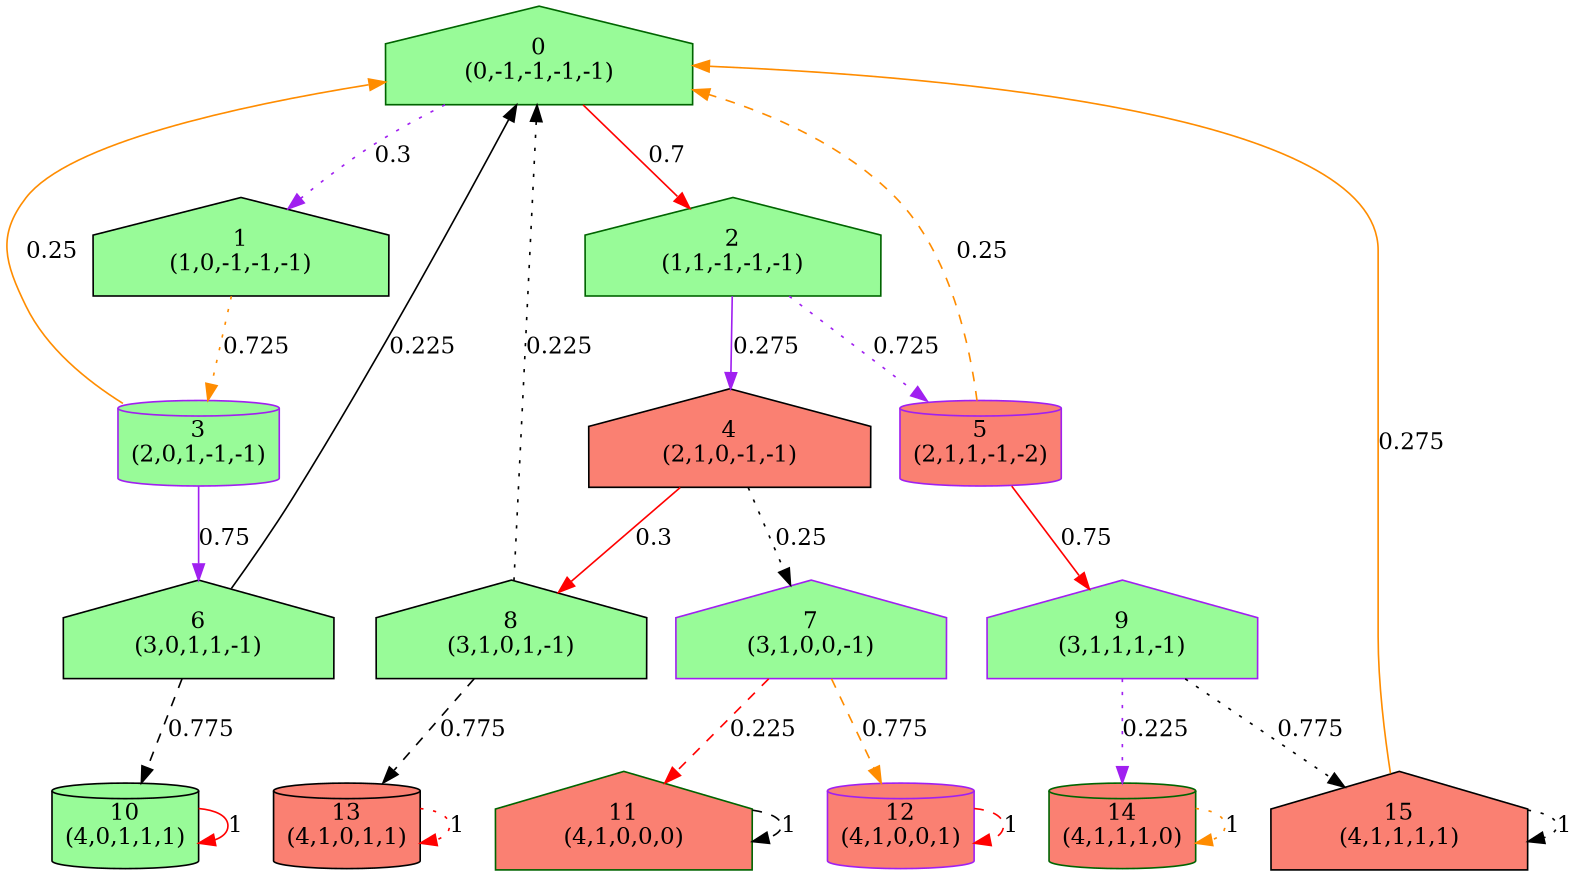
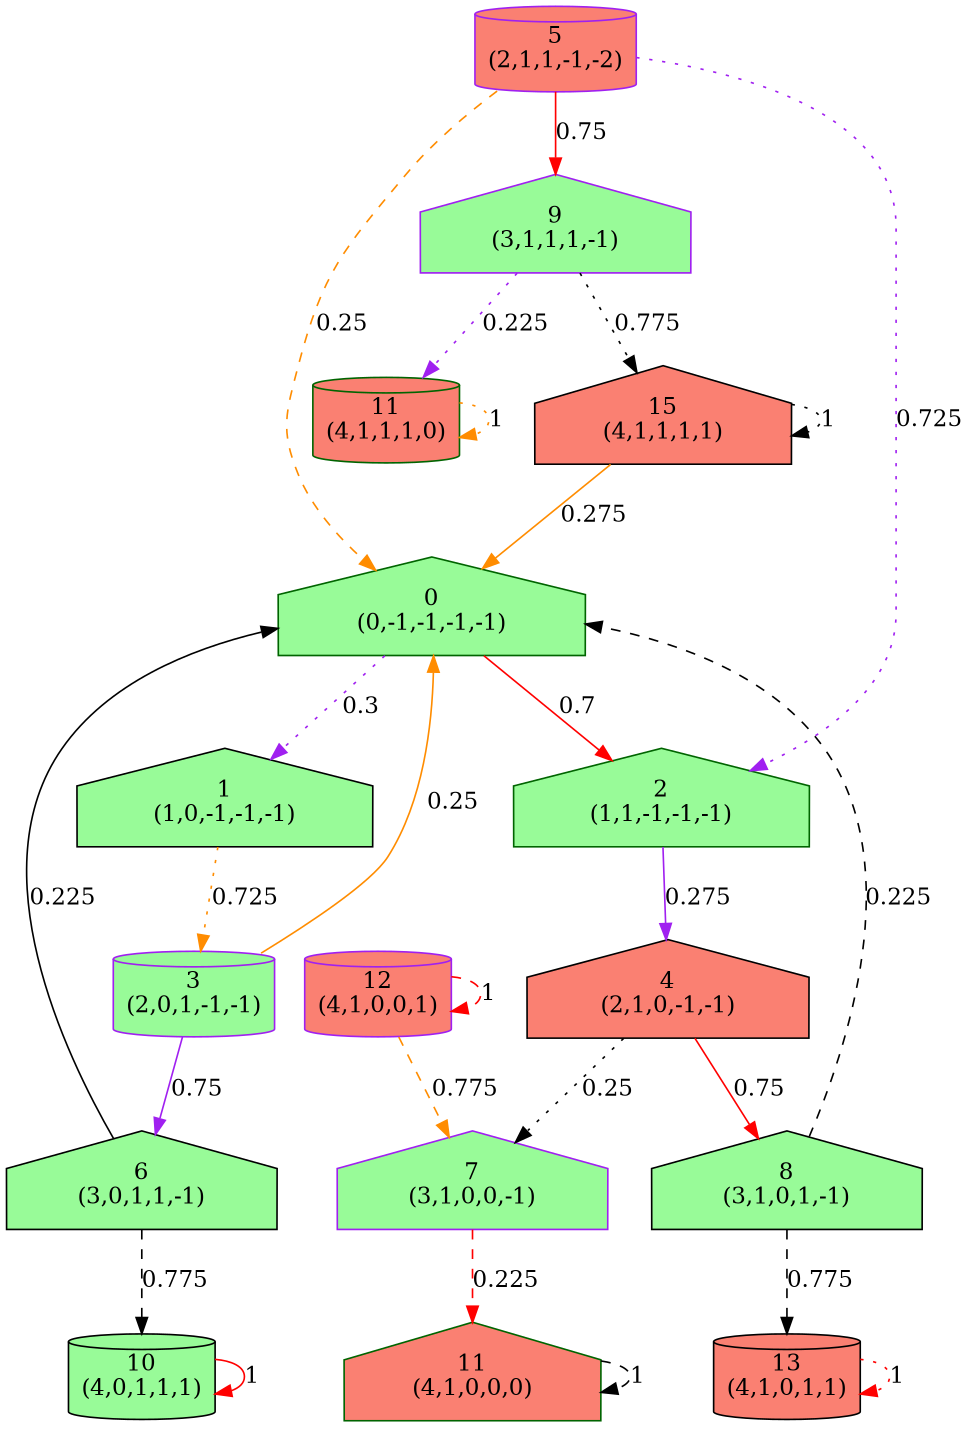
edge "2 (1,1,-1,-1,-1)" -> "5 (2,1,1,-1,-2)": reversed
edge "8 (3,1,0,1,-1)" -> "0 (0,-1,-1,-1,-1)": style dotted -> dashed
edge "4 (2,1,0,-1,-1)" -> "8 (3,1,0,1,-1)": label "0.3" -> "0.75"
edge "7 (3,1,0,0,-1)" -> "12 (4,1,0,0,1)": reversed
node "14 (4,1,1,1,0)": label "14 (4,1,1,1,0)" -> "11 (4,1,1,1,0)"
